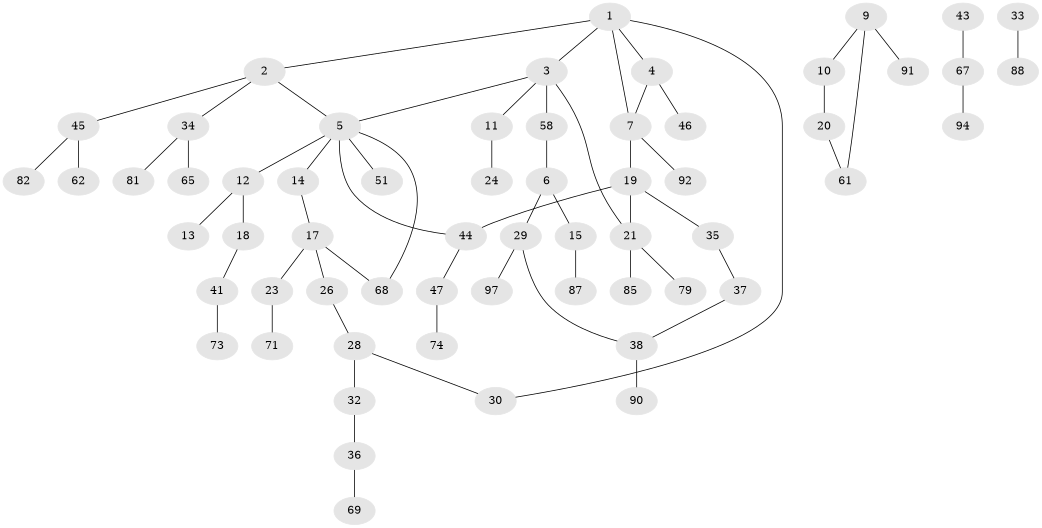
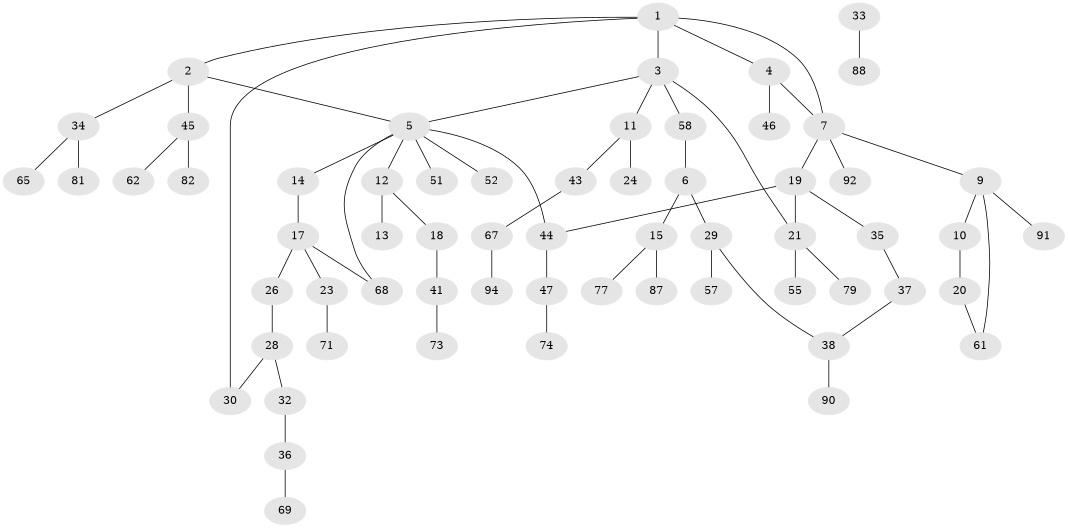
edge "11" -- "43": added
edge "7" -- "9": added
node "52": added
node "97": label "97" -> "57"
node "77": added
node "85": label "85" -> "55"
